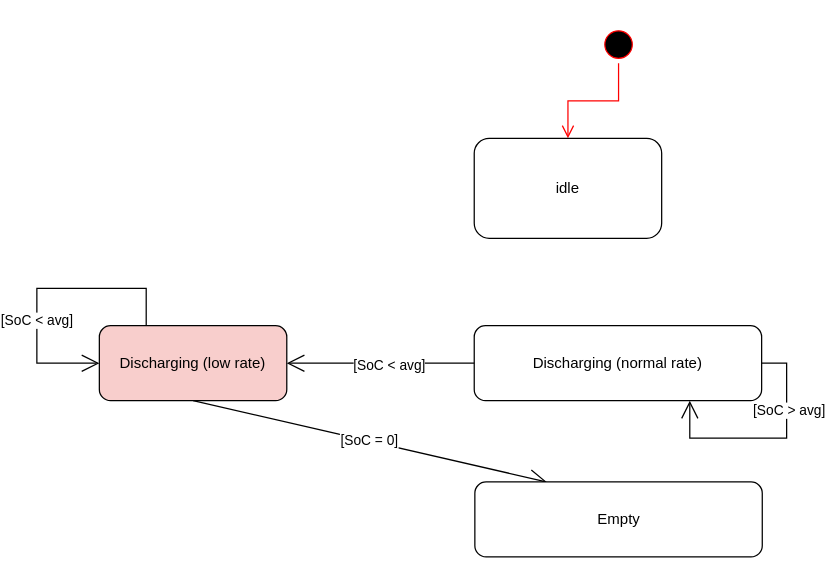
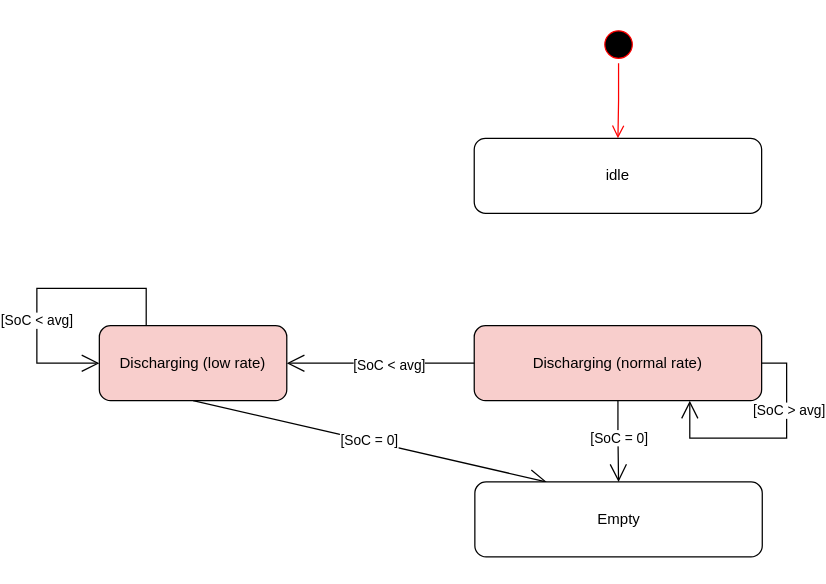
node "idle": size 188x100 -> 288x75
node "Discharging (normal rate)": fillcolor #ffffff -> #f8cecc
edge "Discharging (normal rate)" -> "Empty": added, label "[SoC = 0]"
